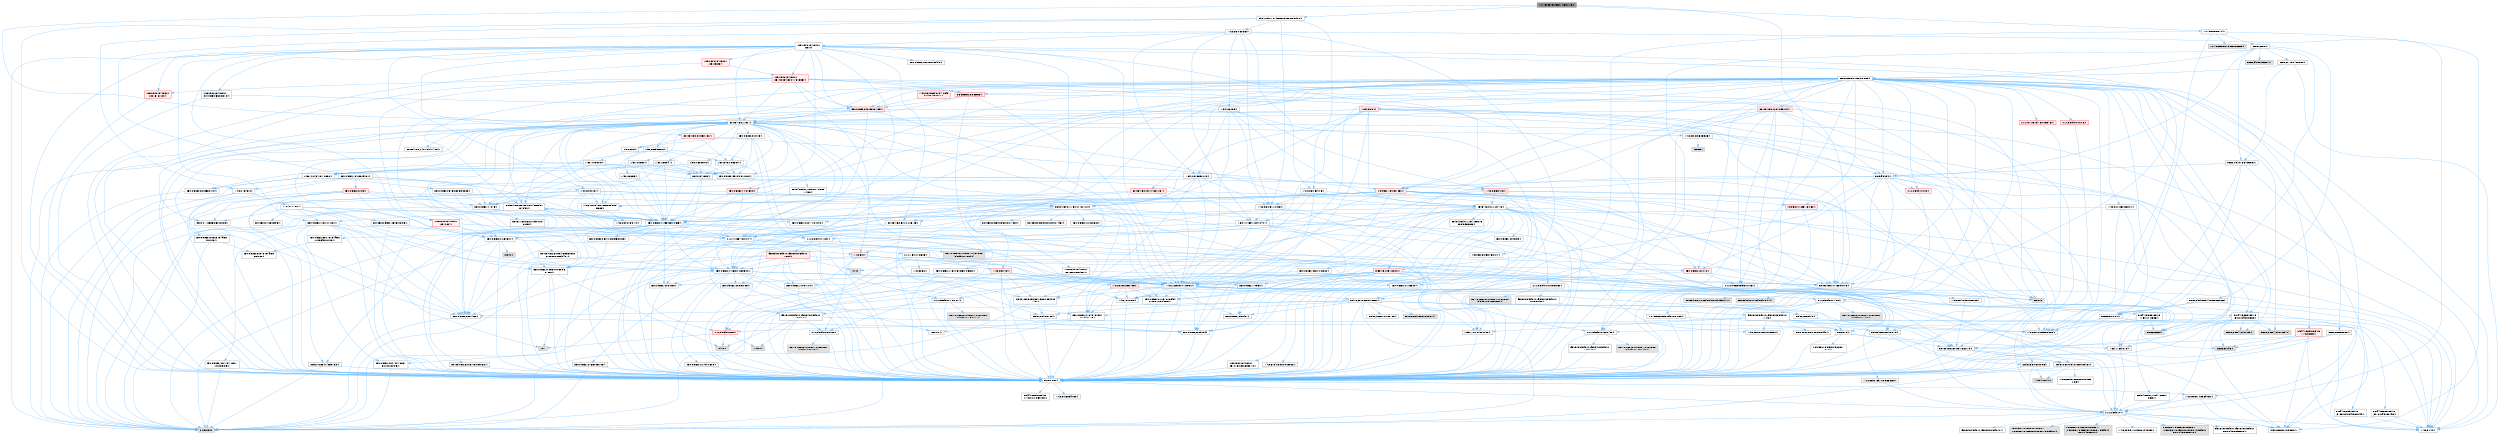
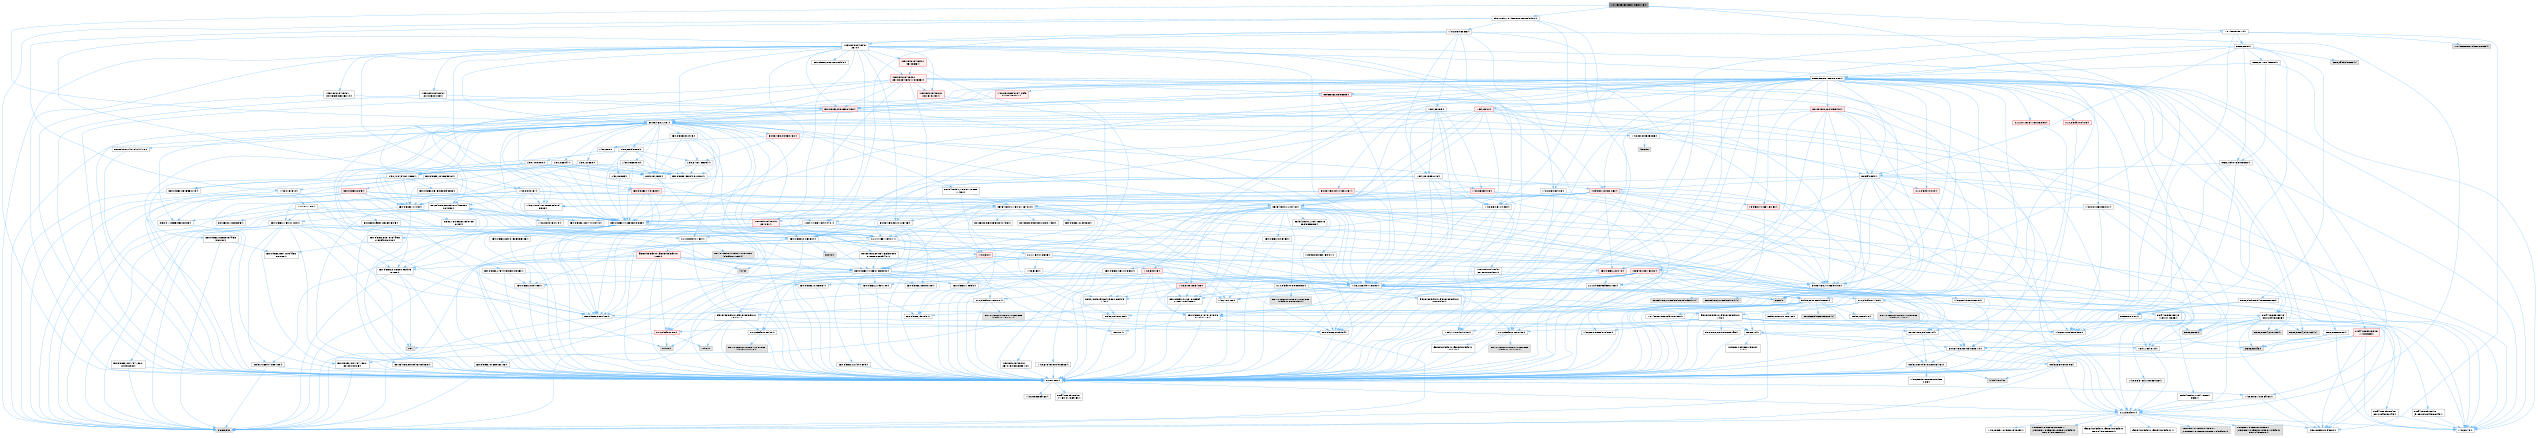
node "Internationalization /CulturePointer.h": added
